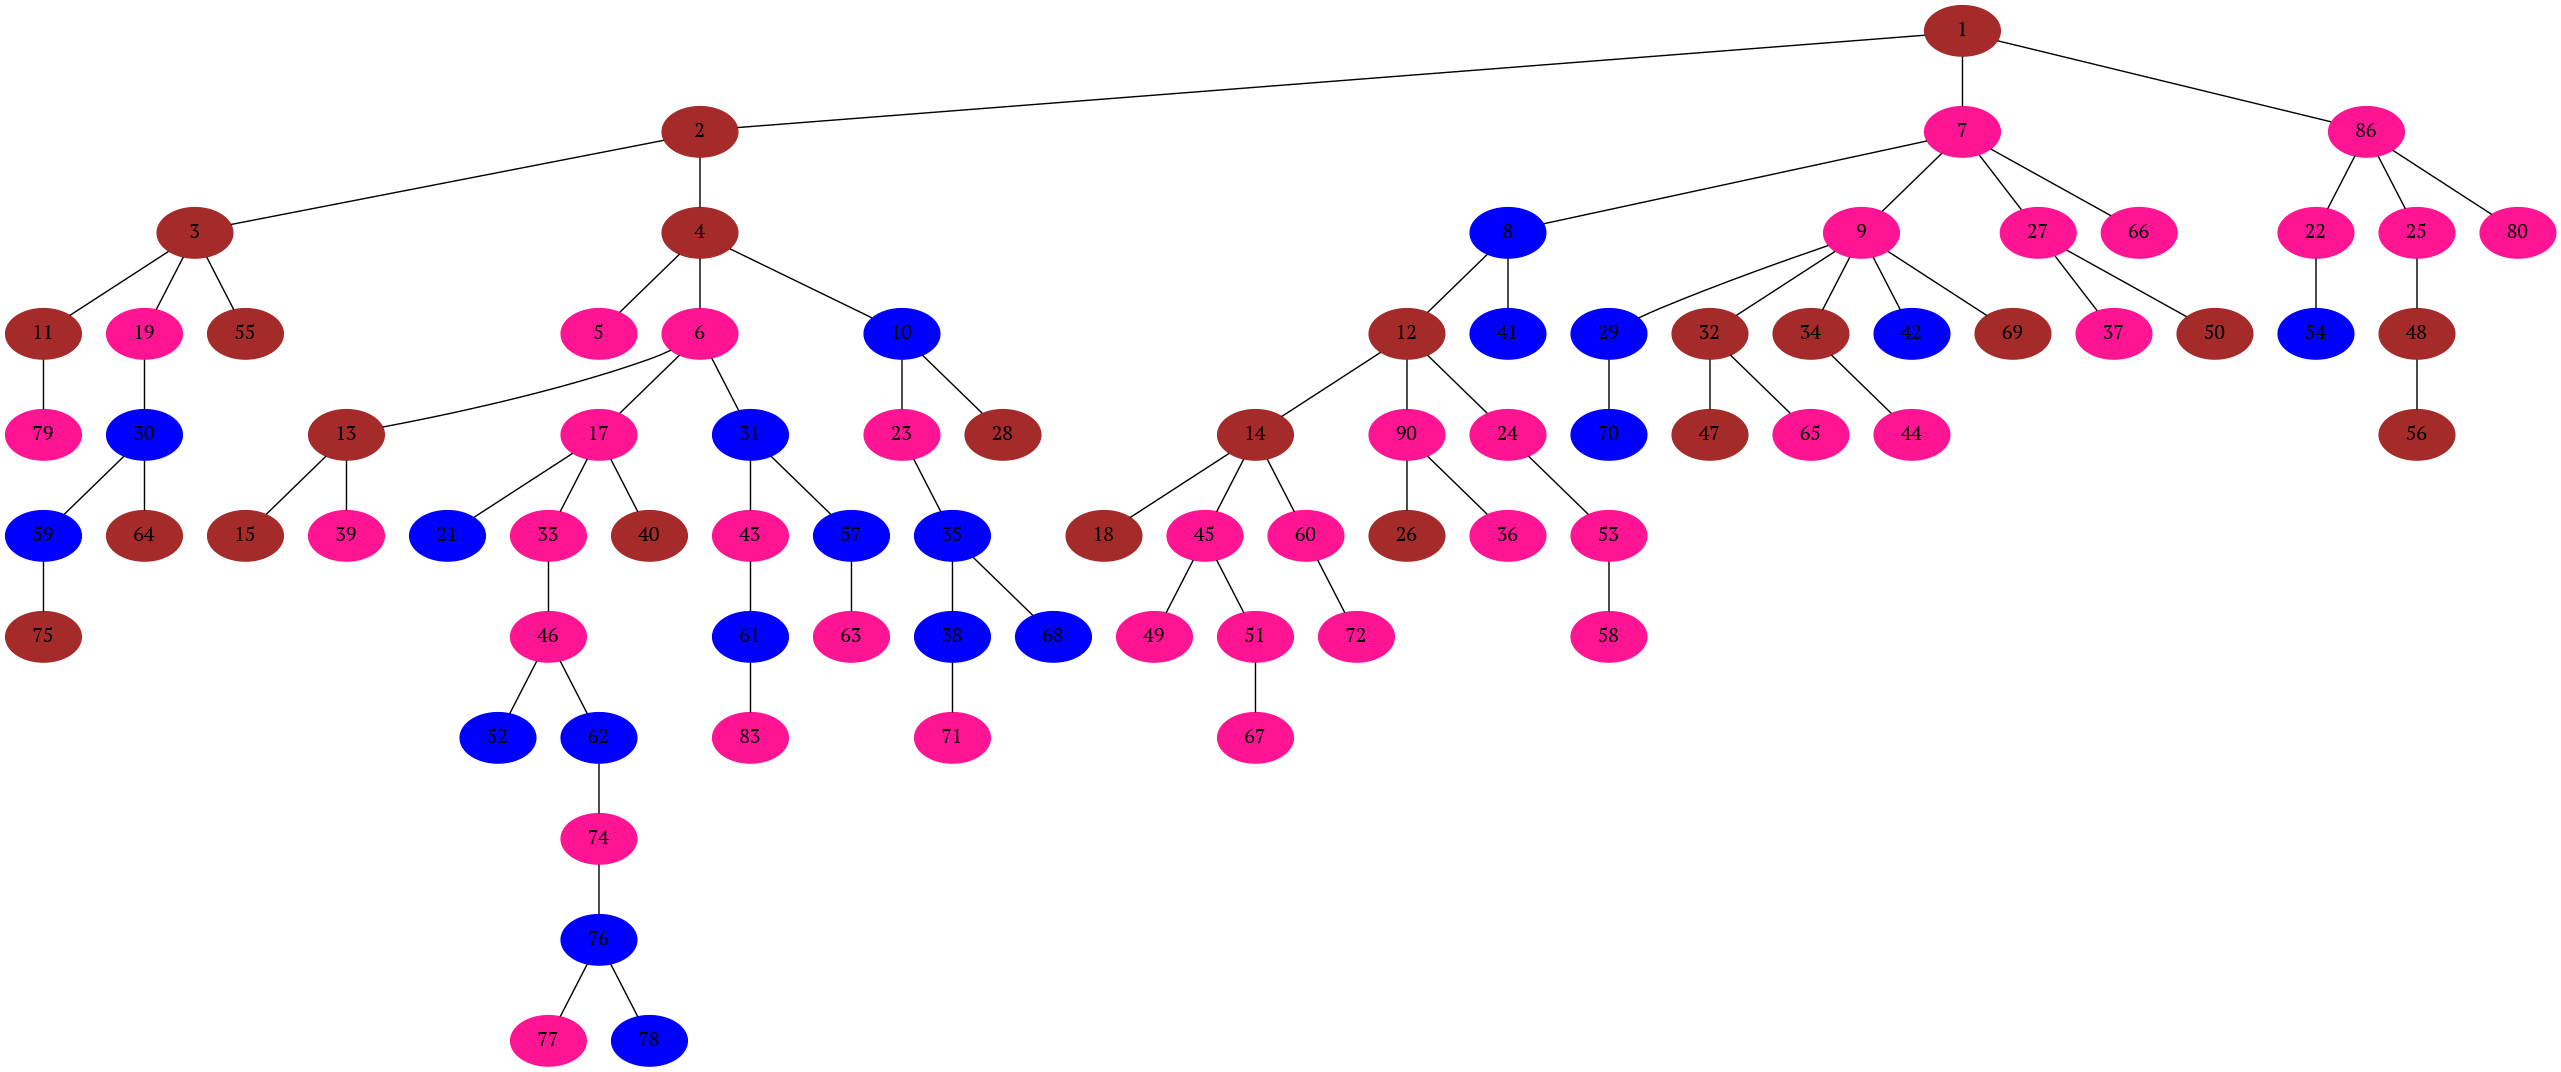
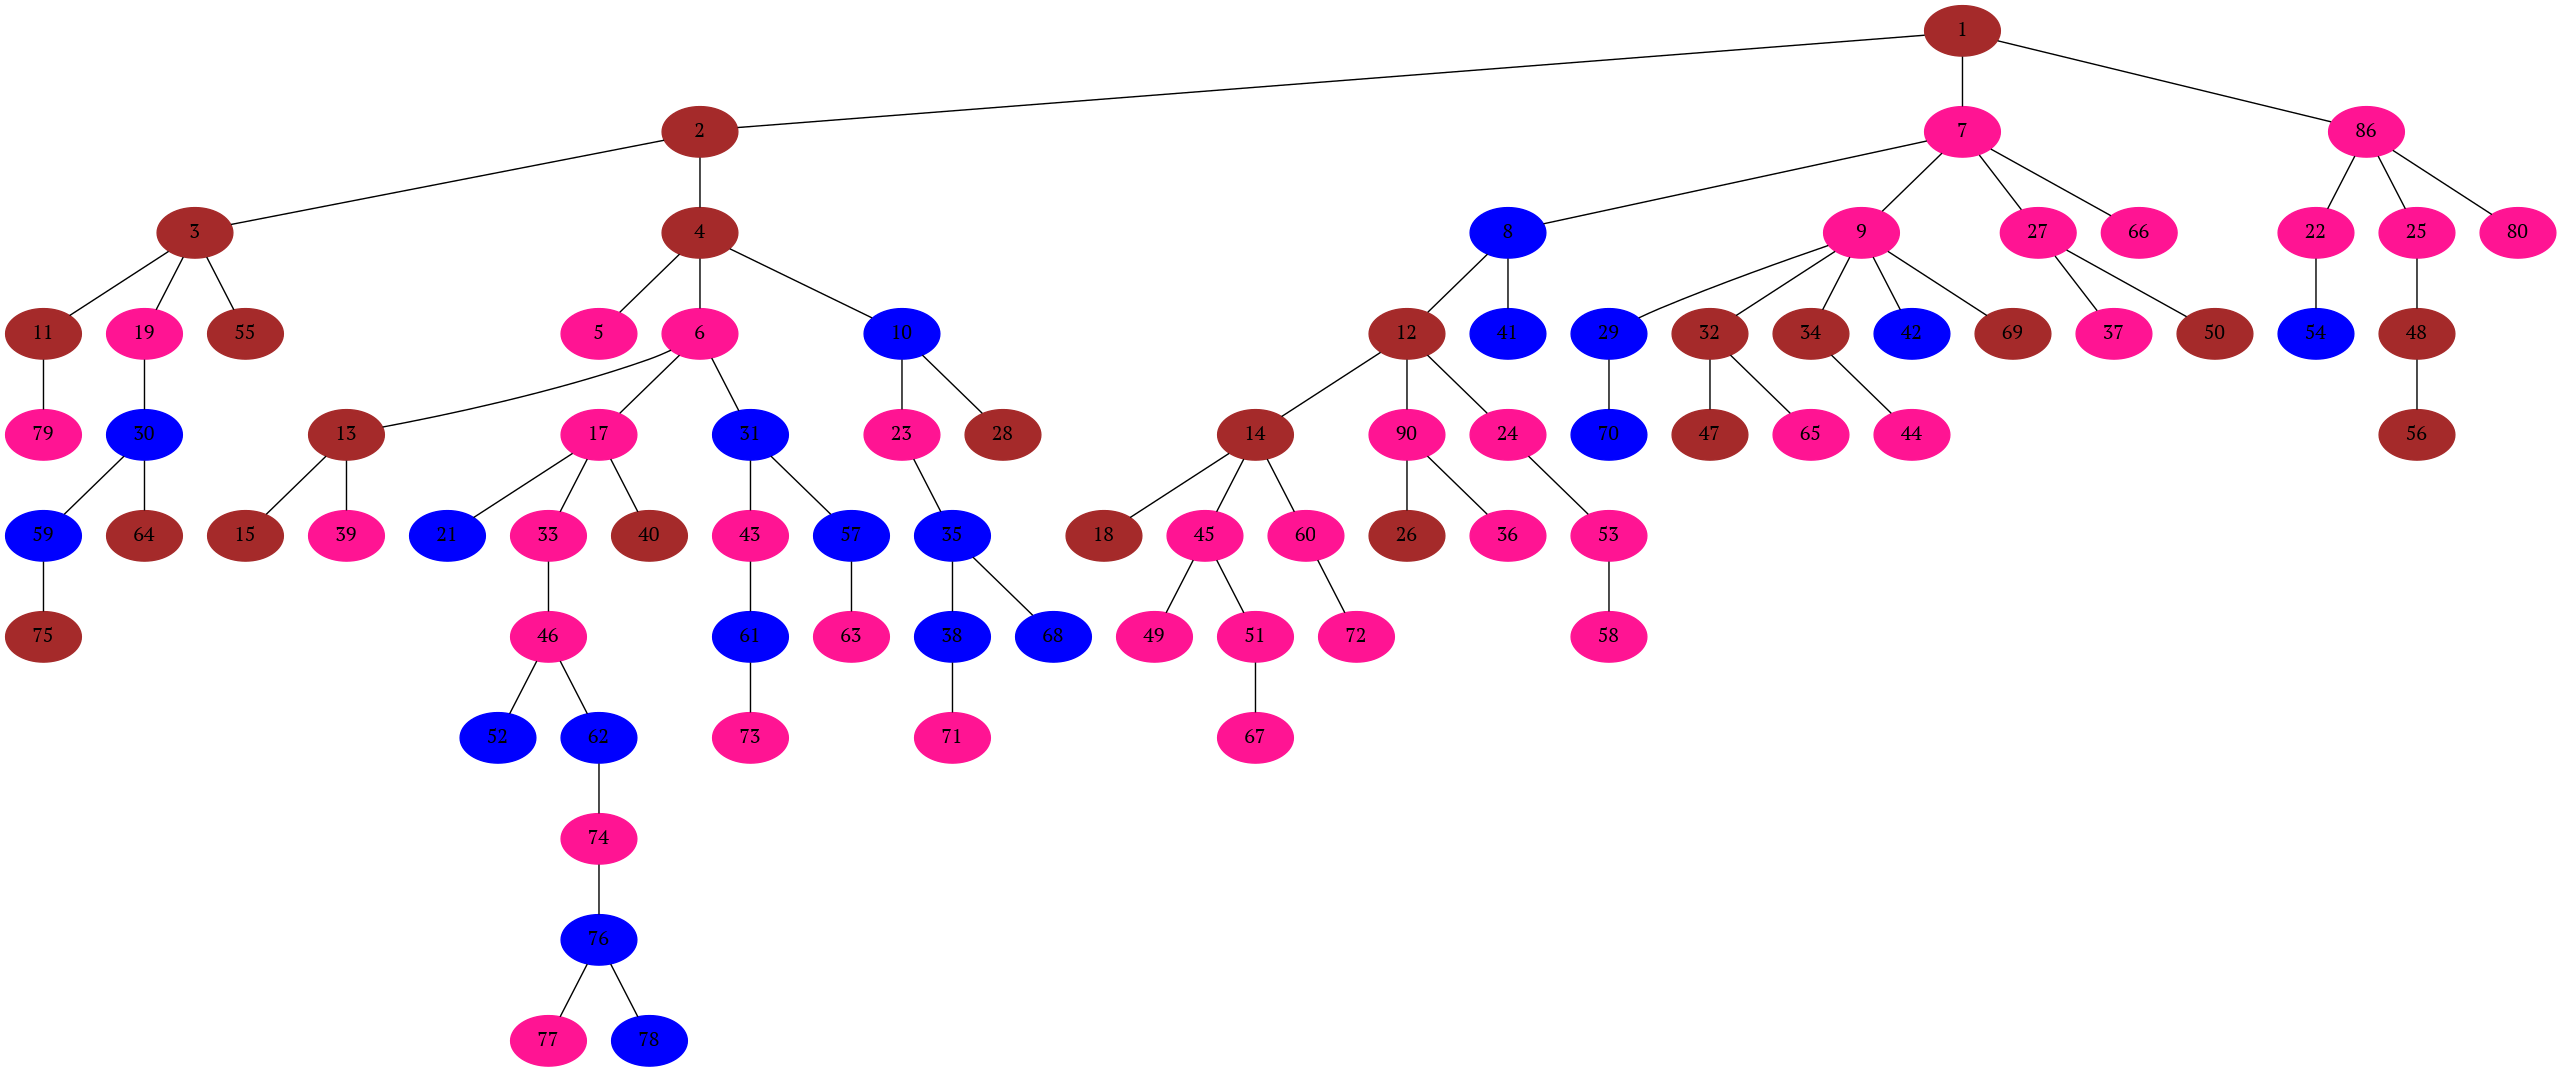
node "83": label "83" -> "73"
